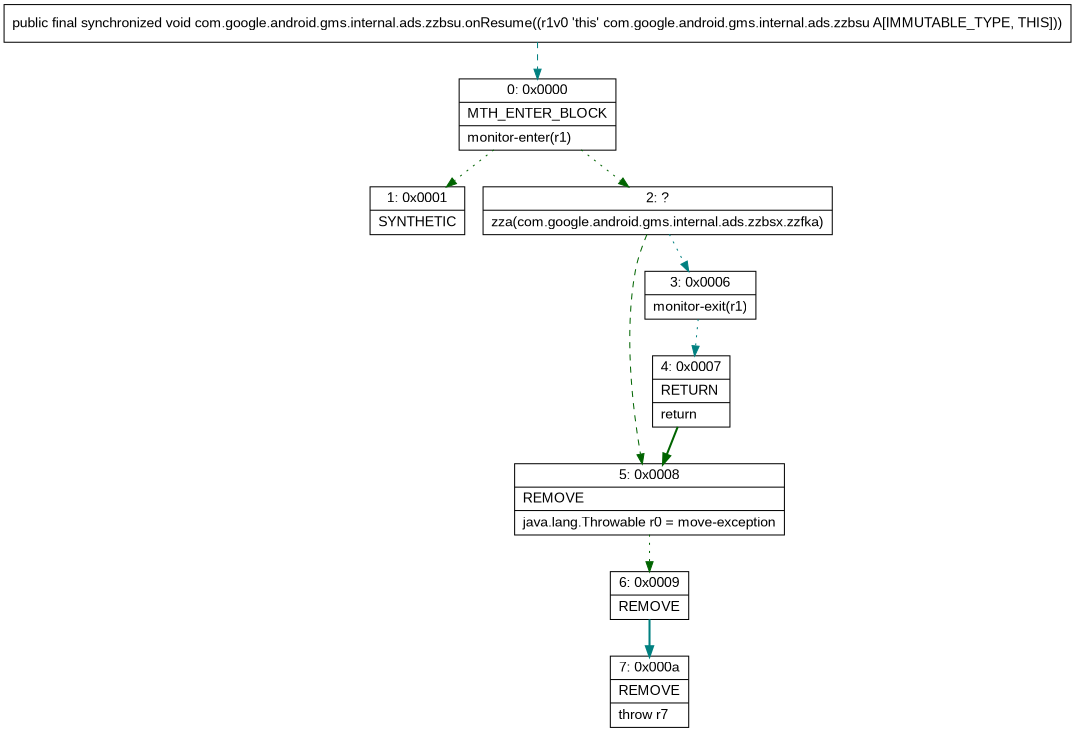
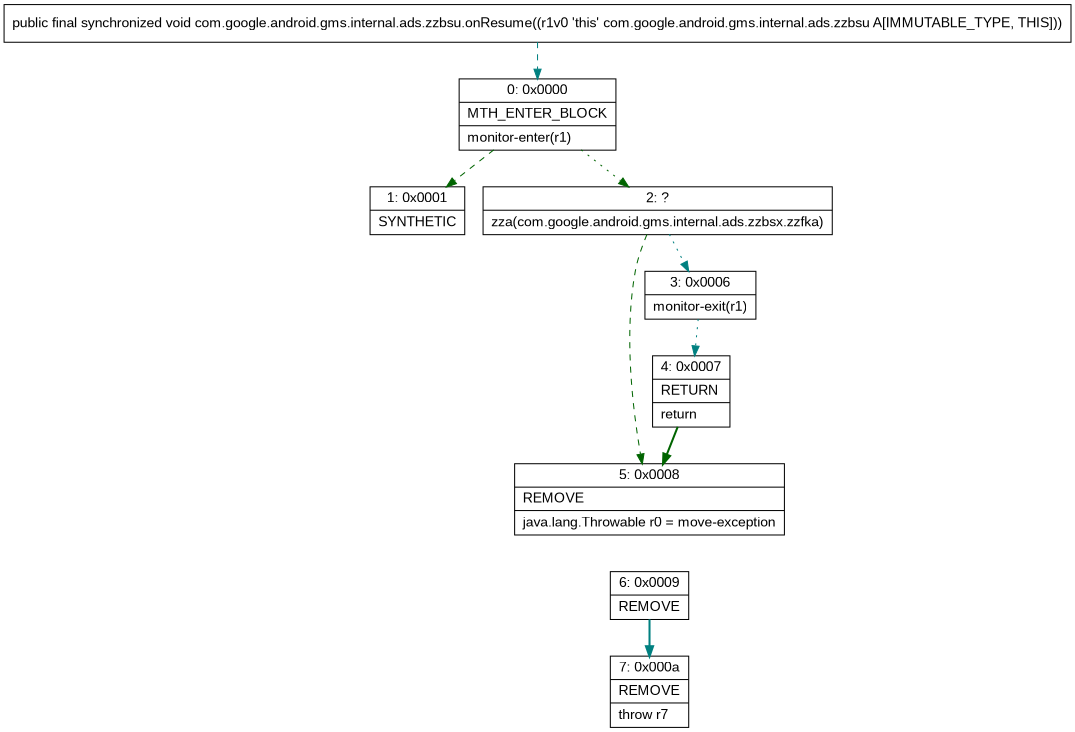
edge "0: 0x0000" -> "1: 0x0001": style dotted -> dashed
edge "5: 0x0008" -> "6: 0x0009": removed
